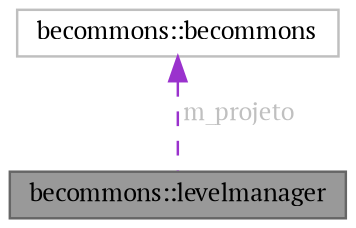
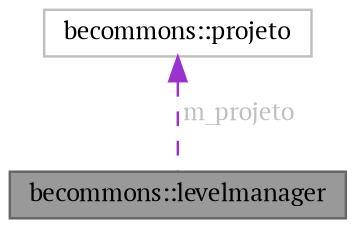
node "becommons::becommons": label "becommons::becommons" -> "becommons::projeto"
